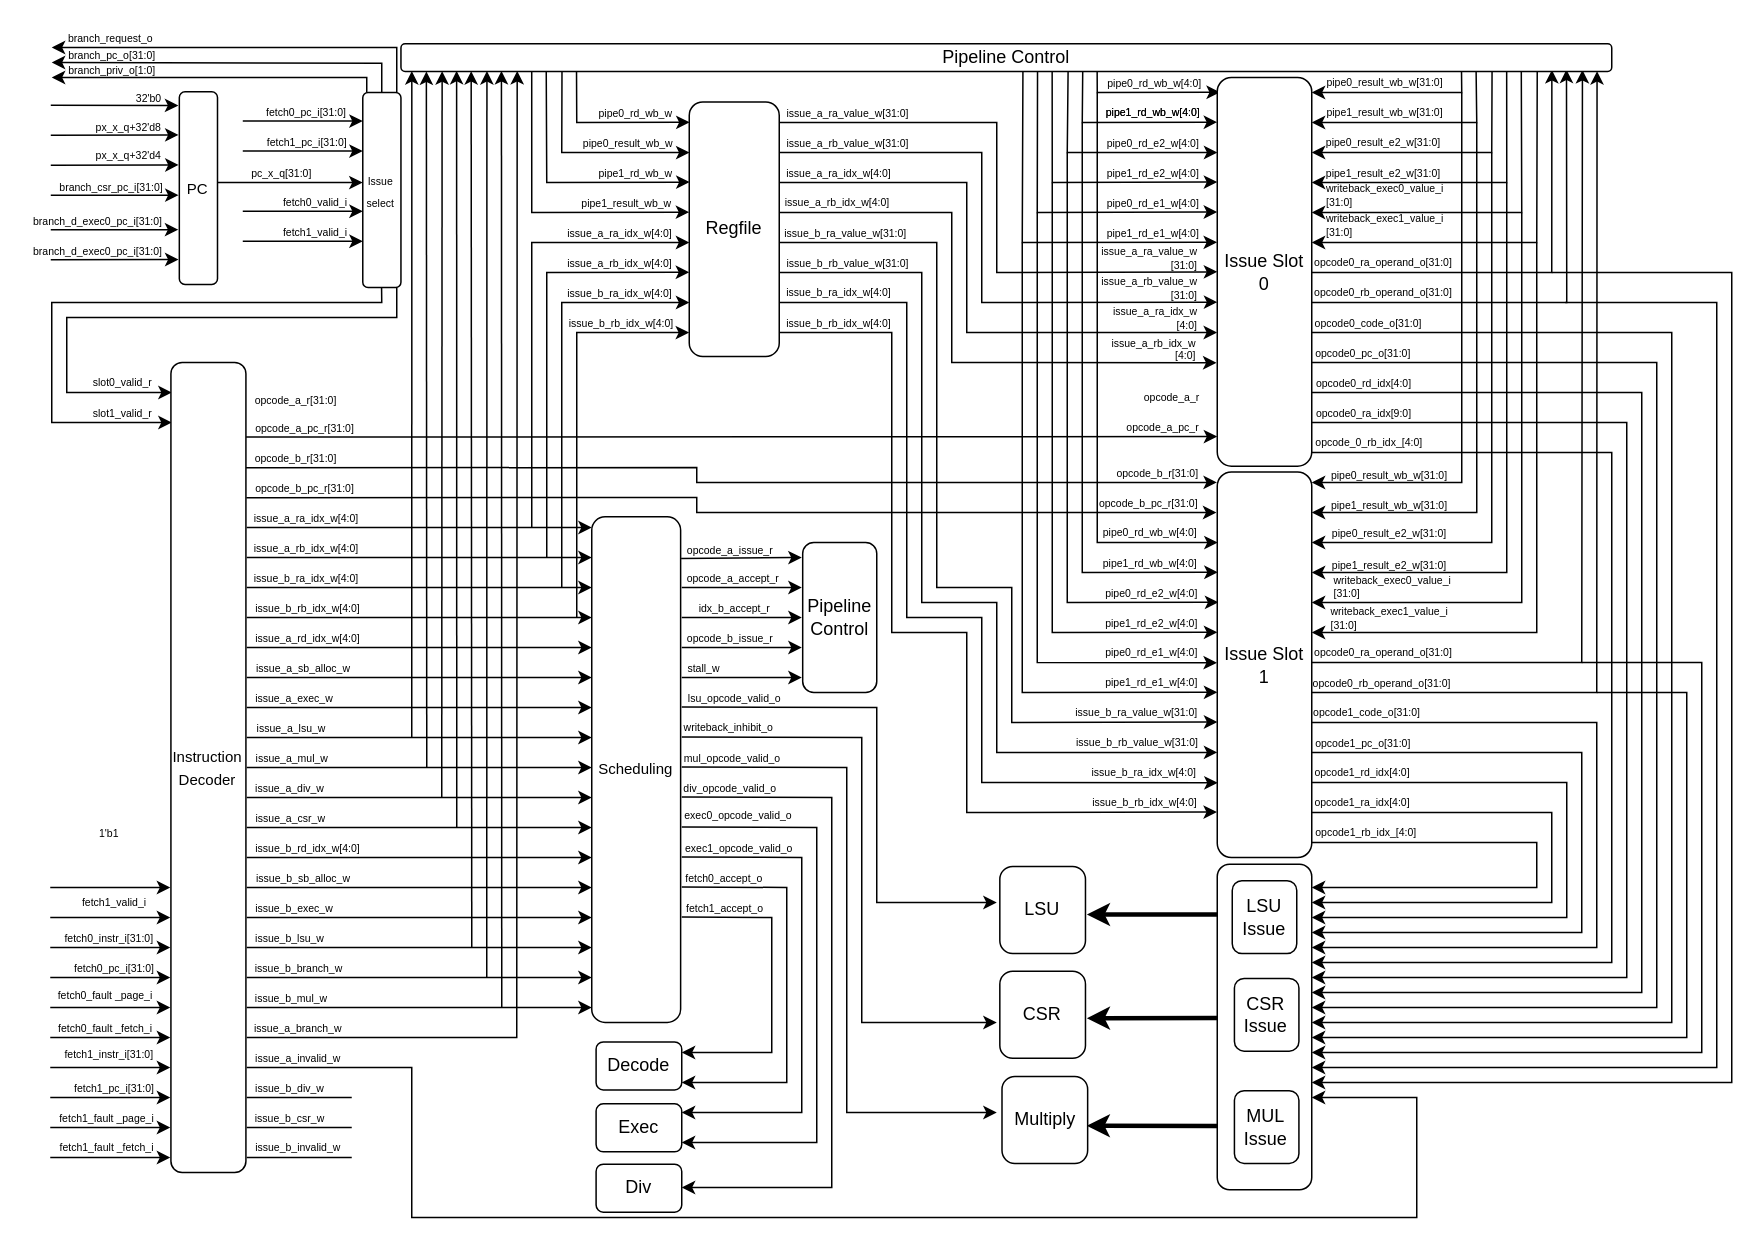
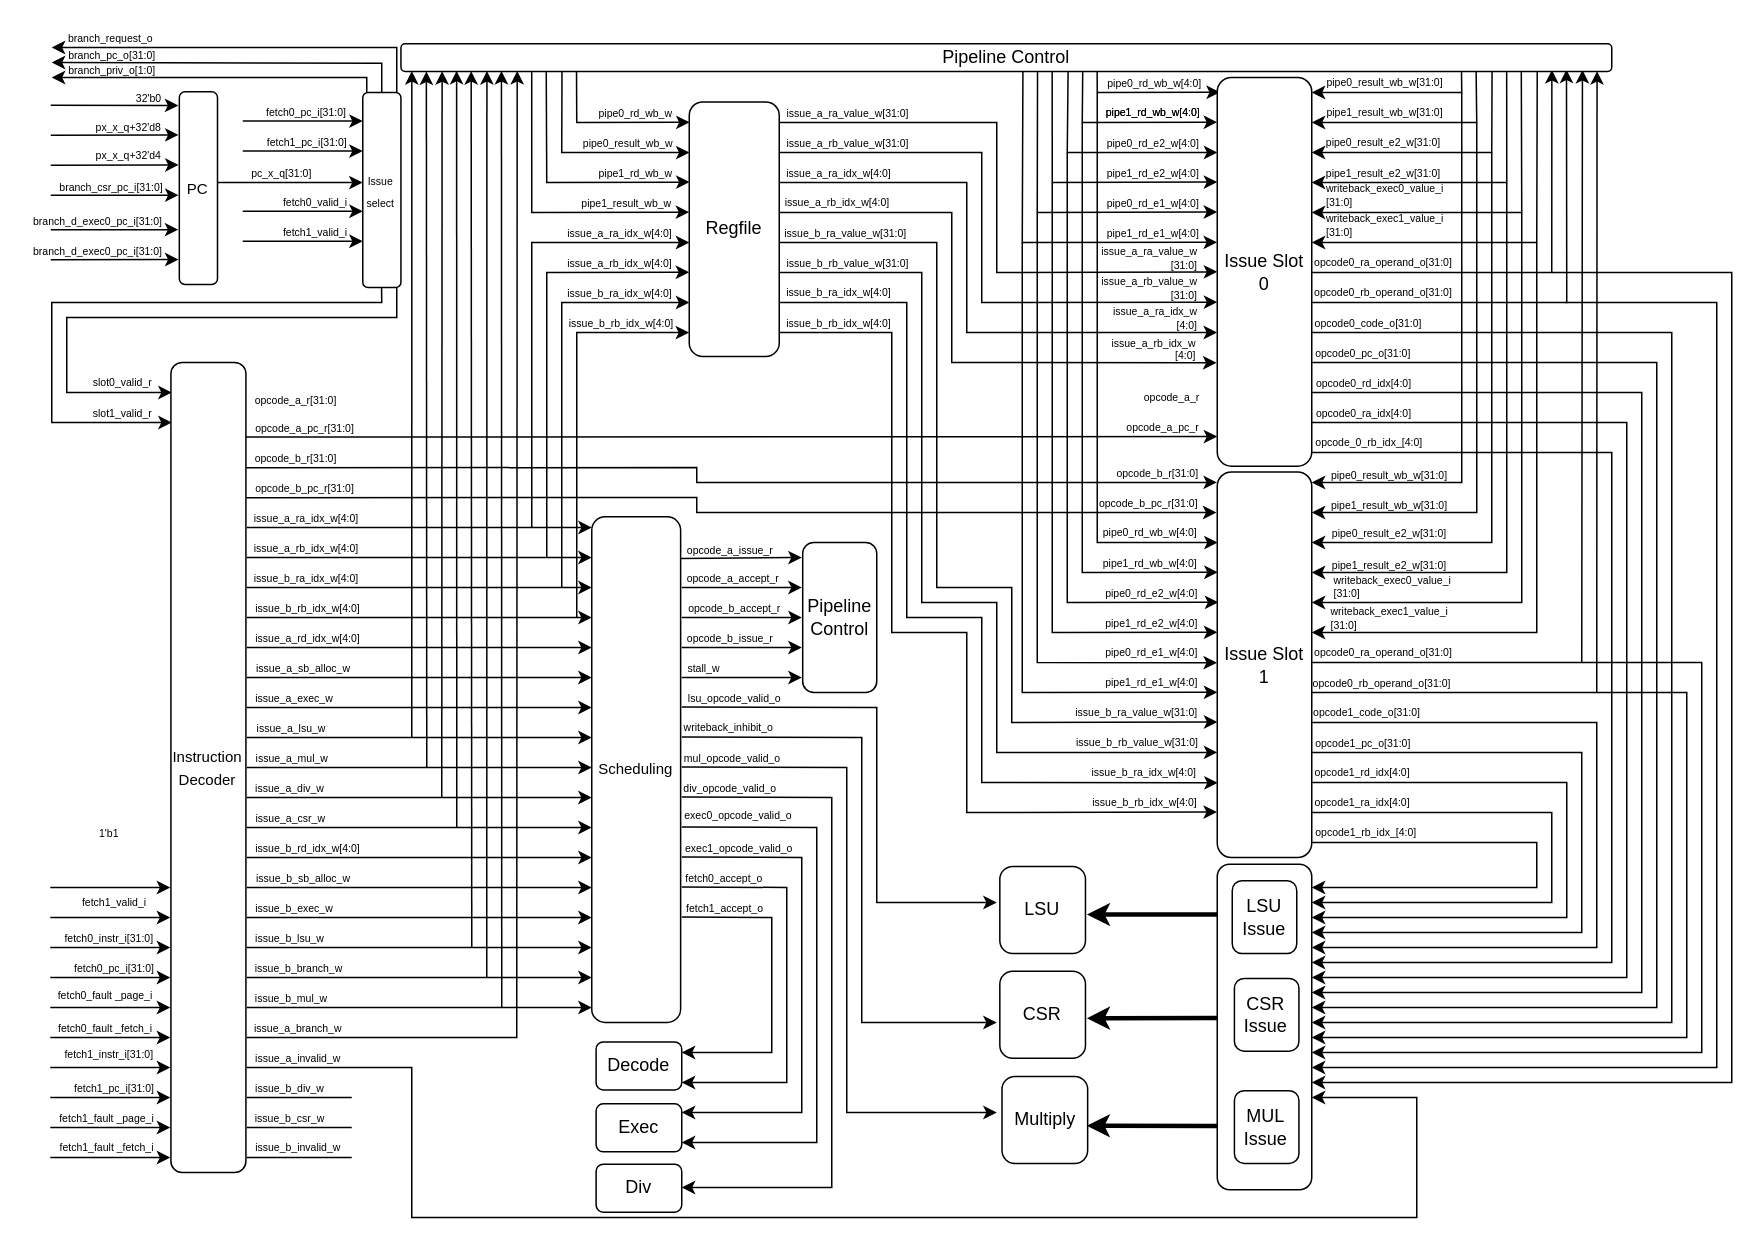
node "opcode0_ra_idx[9:0]": label "opcode0_ra_idx[9:0]" -> "opcode0_ra_idx[4:0]"
node "idx_b_accept_r": label "idx_b_accept_r" -> "opcode_b_accept_r"
